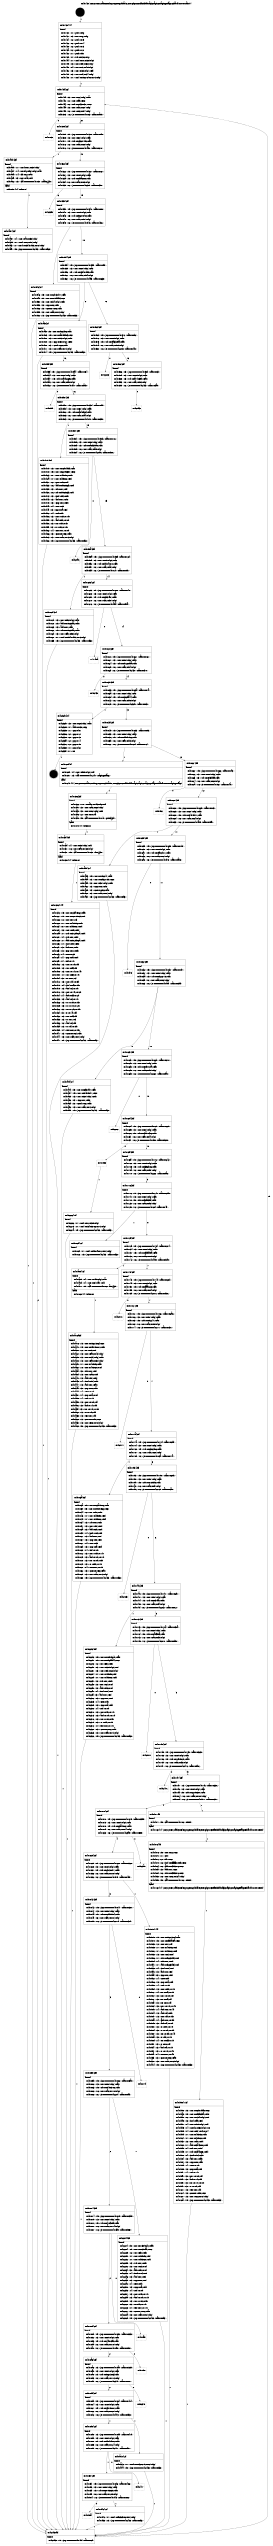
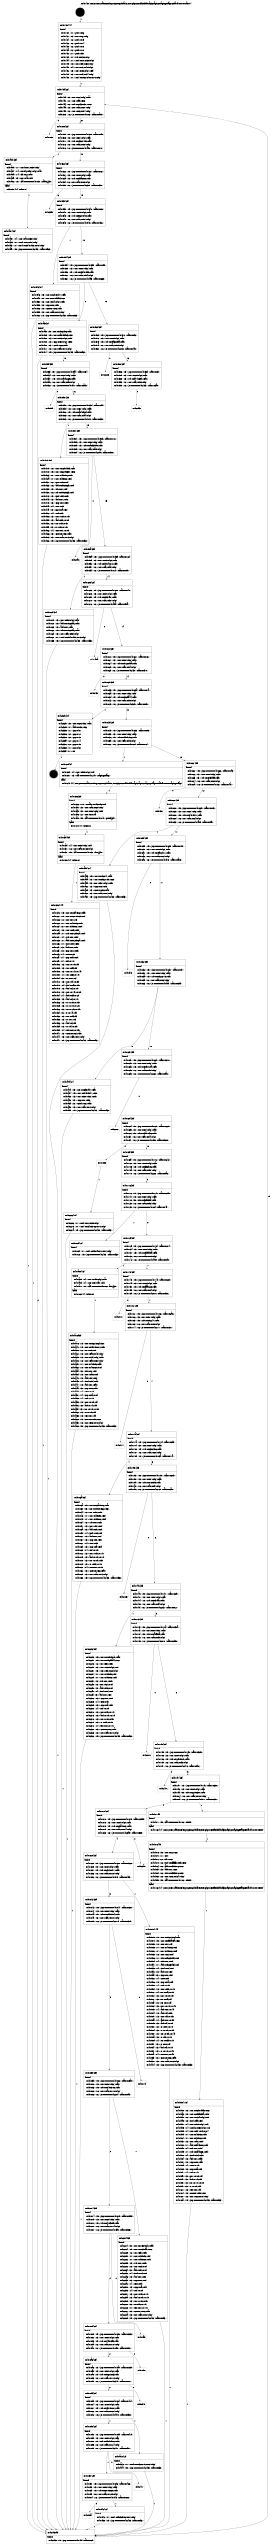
edge "0x4016cb [25]" -> "0x4016e4 [25]": removed, label "10"
